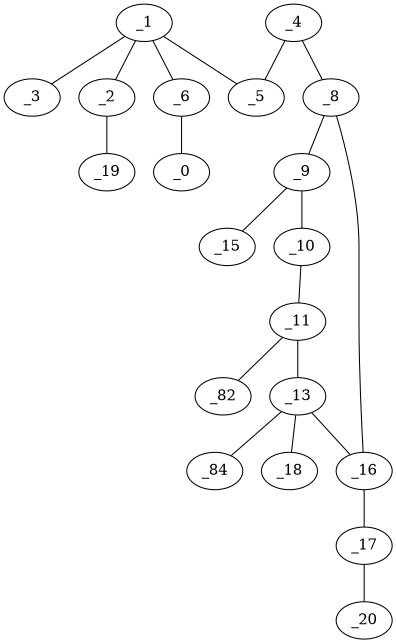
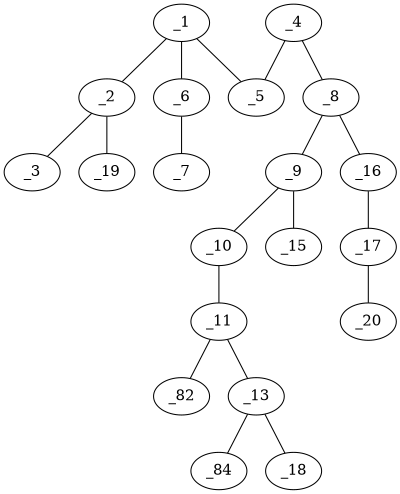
edge "_1" -- "_3": now "_2" -- "_3"
node "_0": label "_0" -> "_7"
edge "_13" -- "_16": removed
